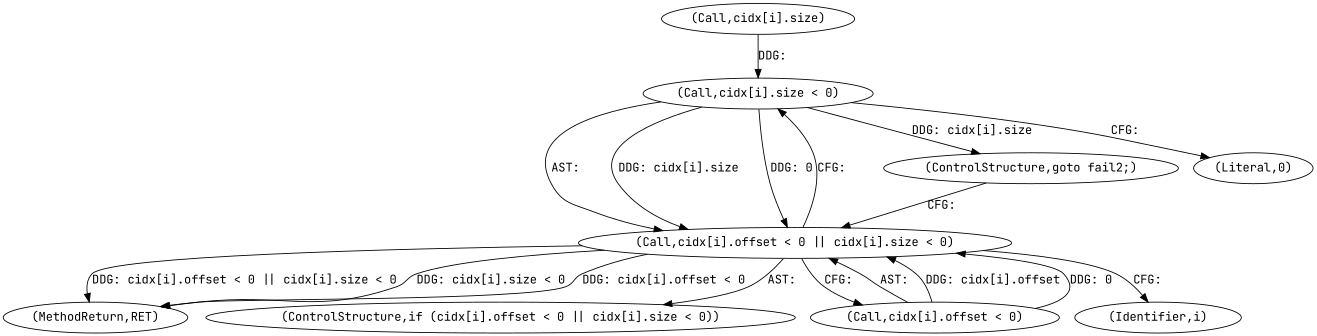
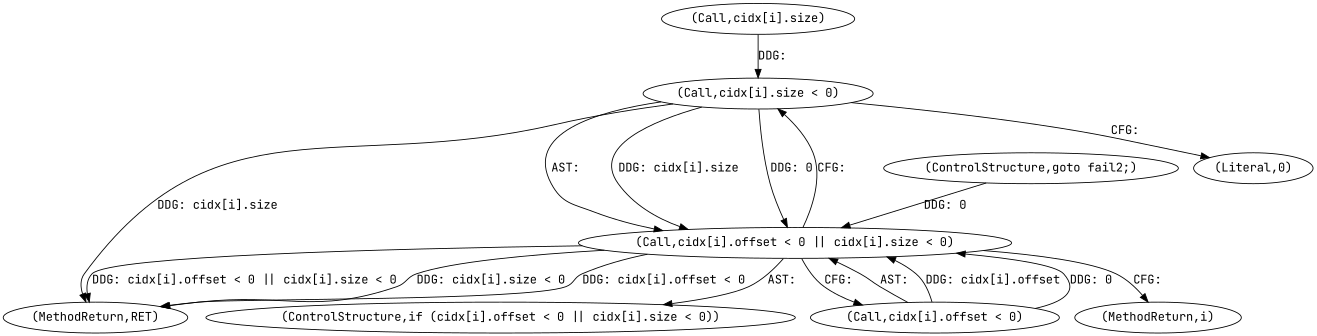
edge "(Call,cidx[i].size < 0)" -> "(ControlStructure,goto fail2;)": now "(Call,cidx[i].size < 0)" -> "(MethodReturn,RET)"
edge "(ControlStructure,goto fail2;)" -> "(Call,cidx[i].offset < 0 || cidx[i].size < 0)": label "CFG: " -> "DDG: 0"
node "(Identifier,i)": label "(Identifier,i)" -> "(MethodReturn,i)"
